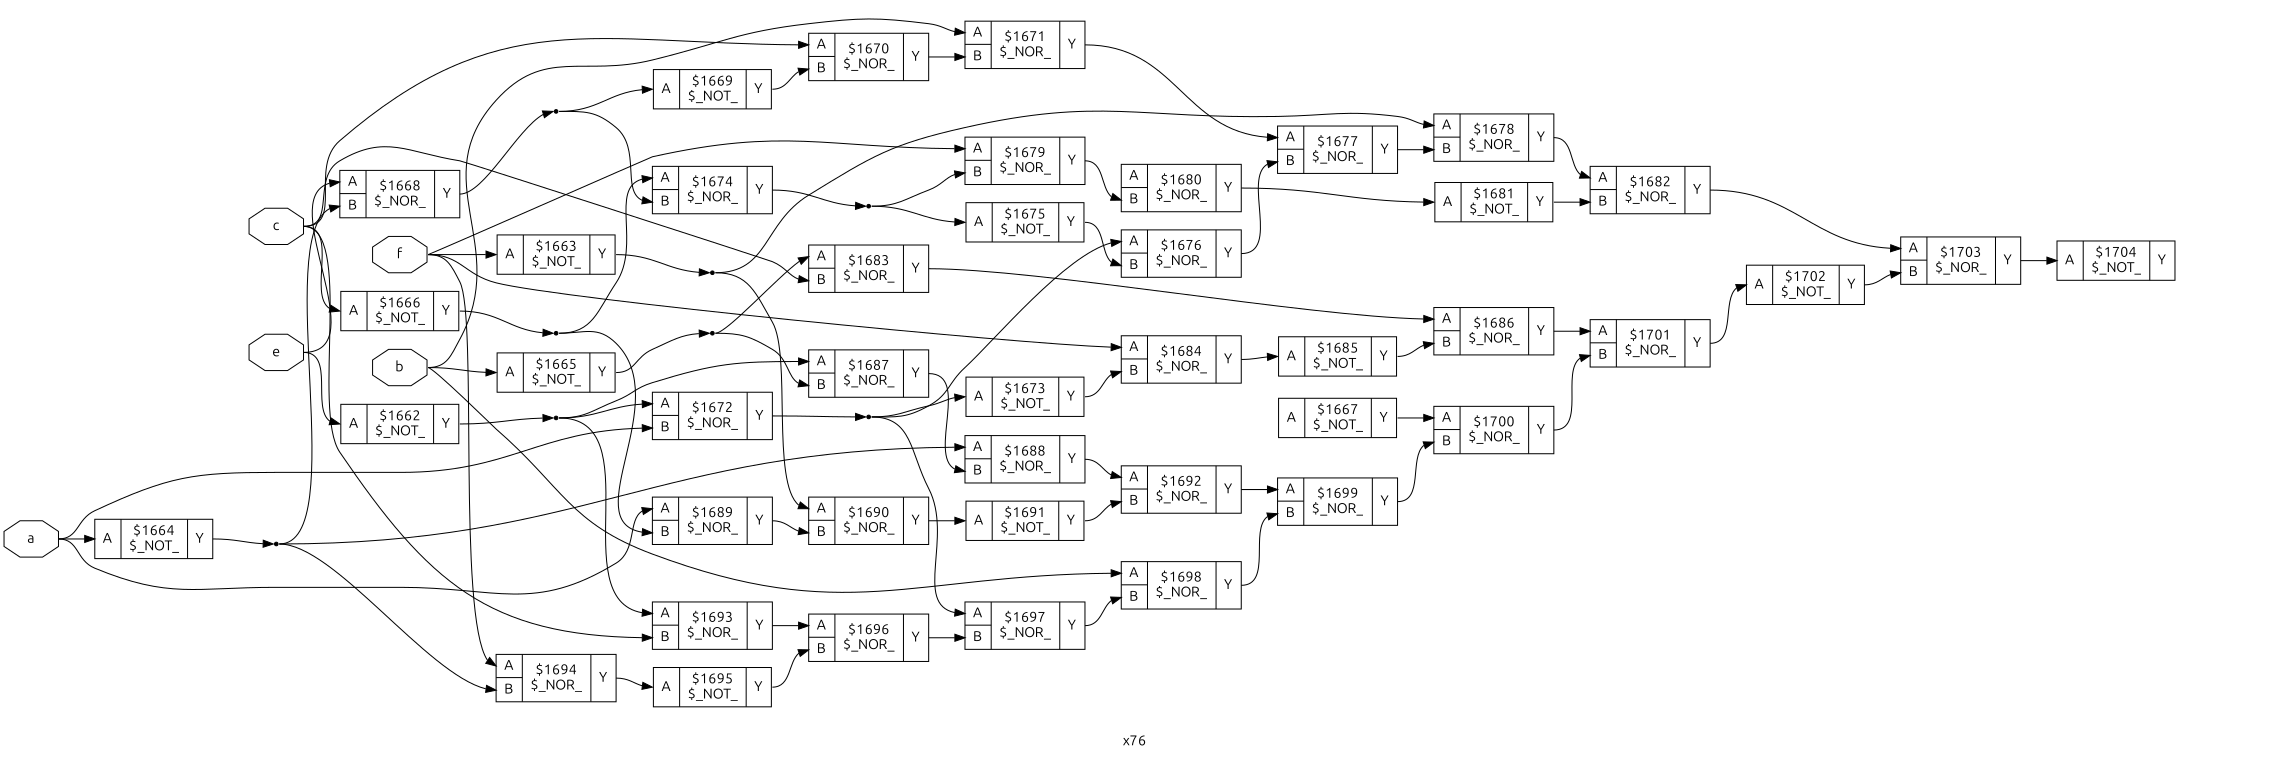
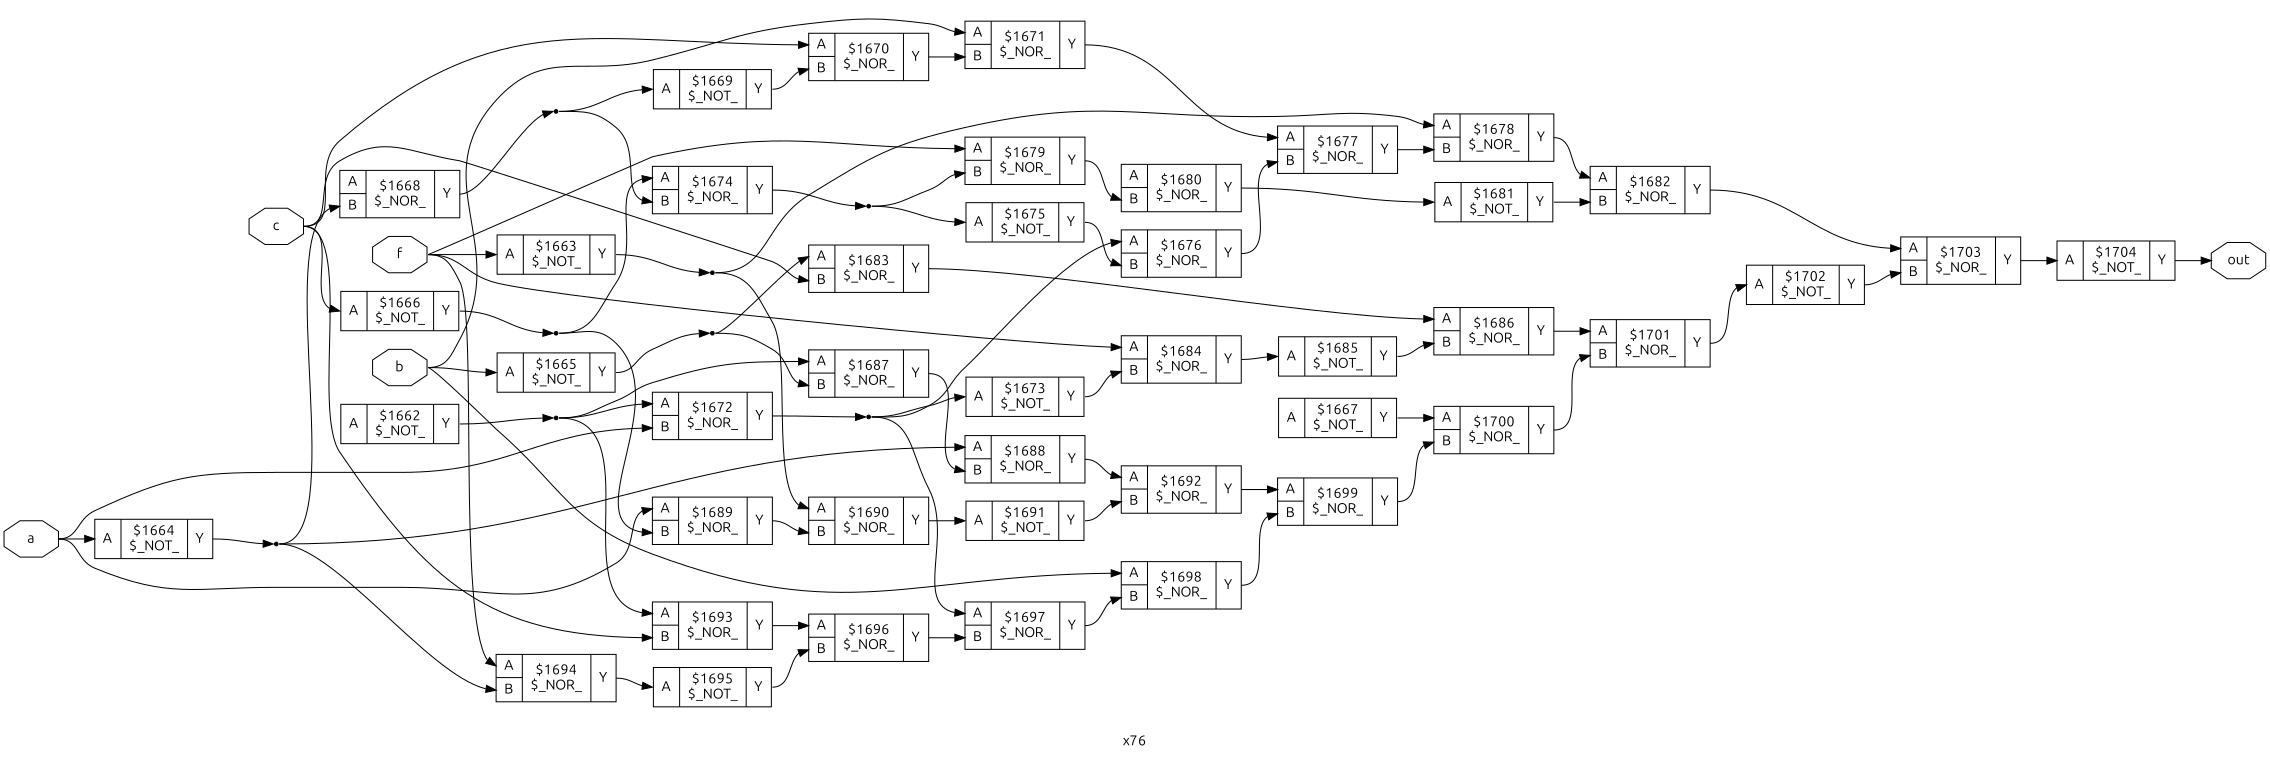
node "out": added
node "e": removed
